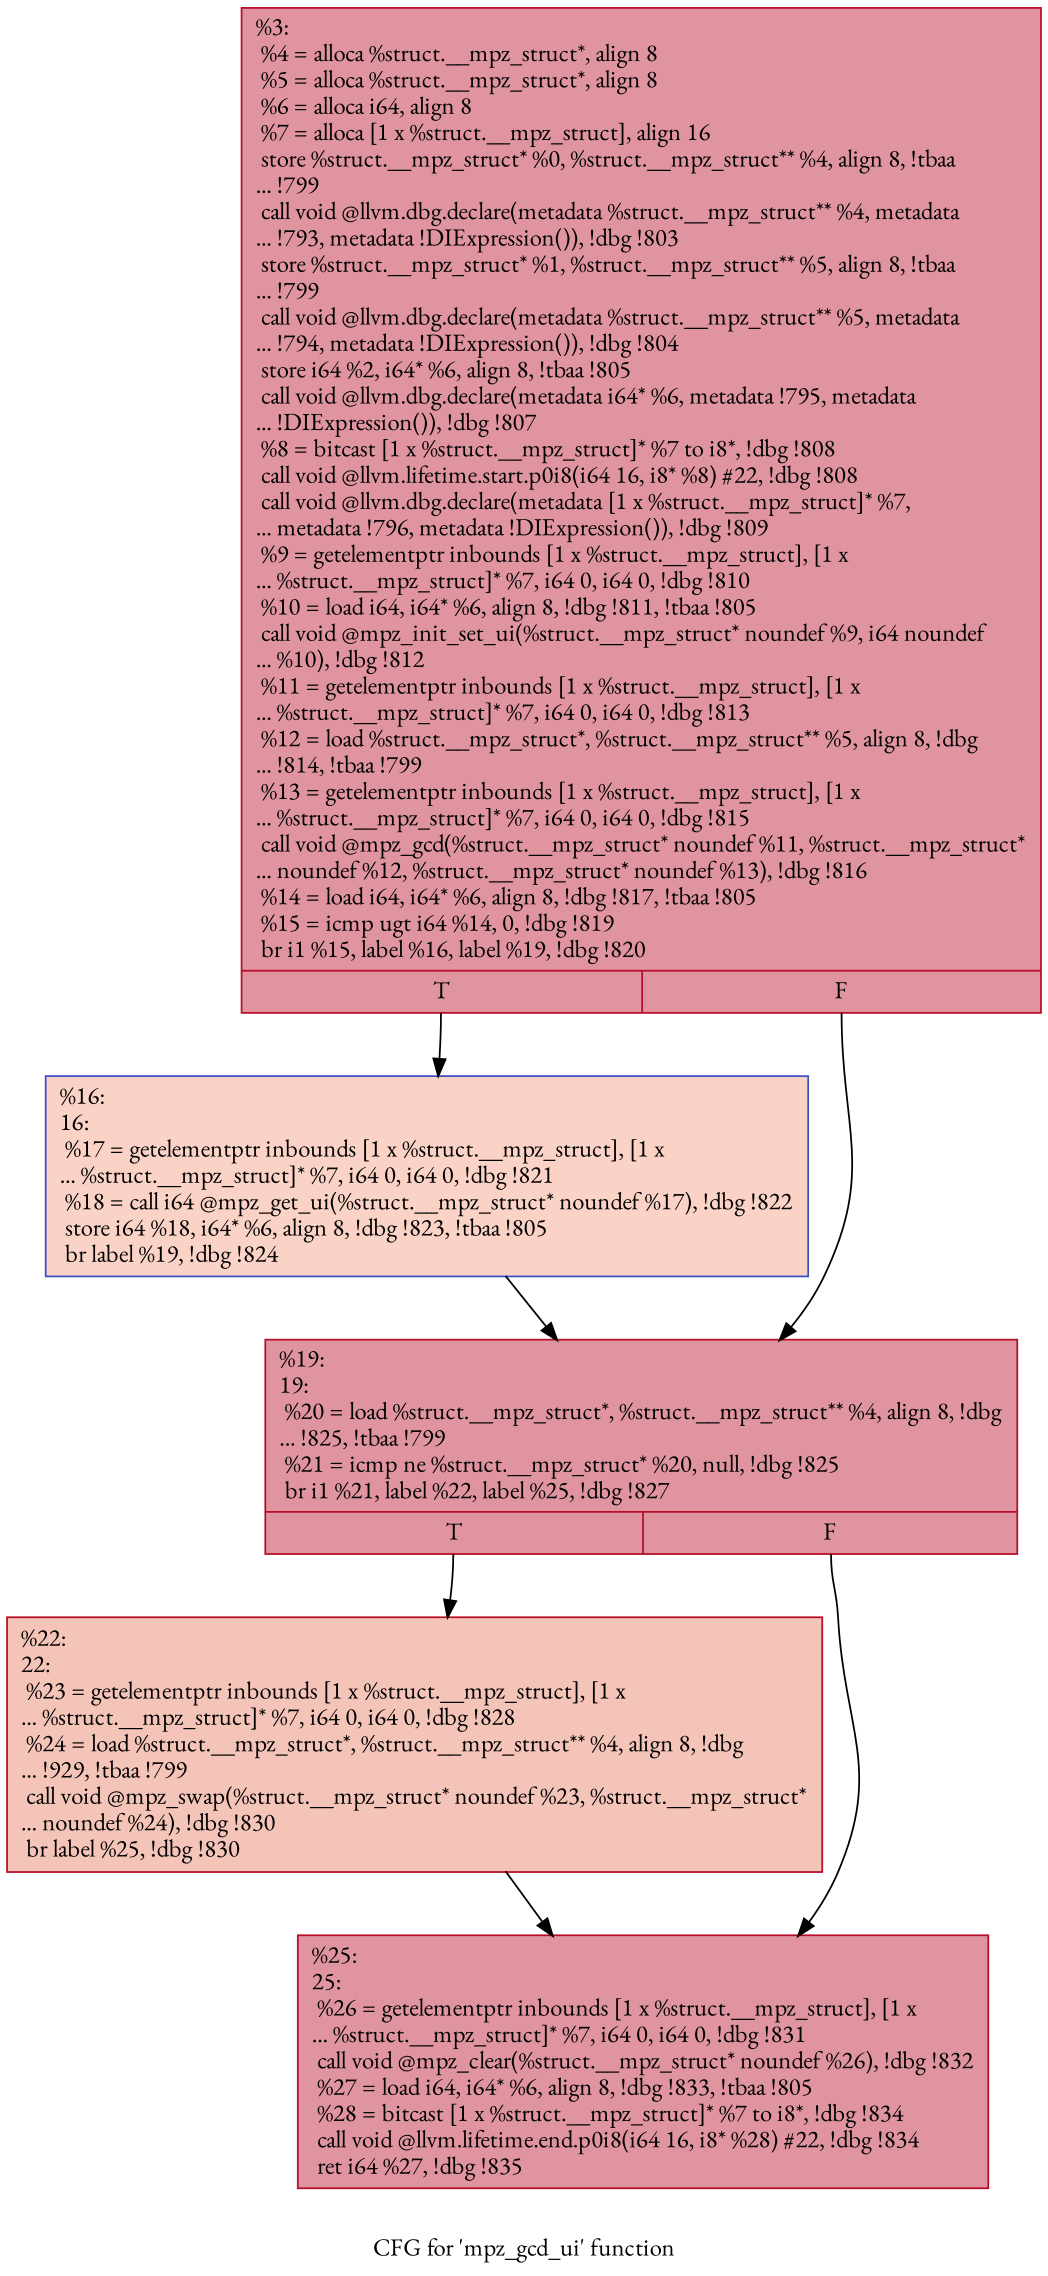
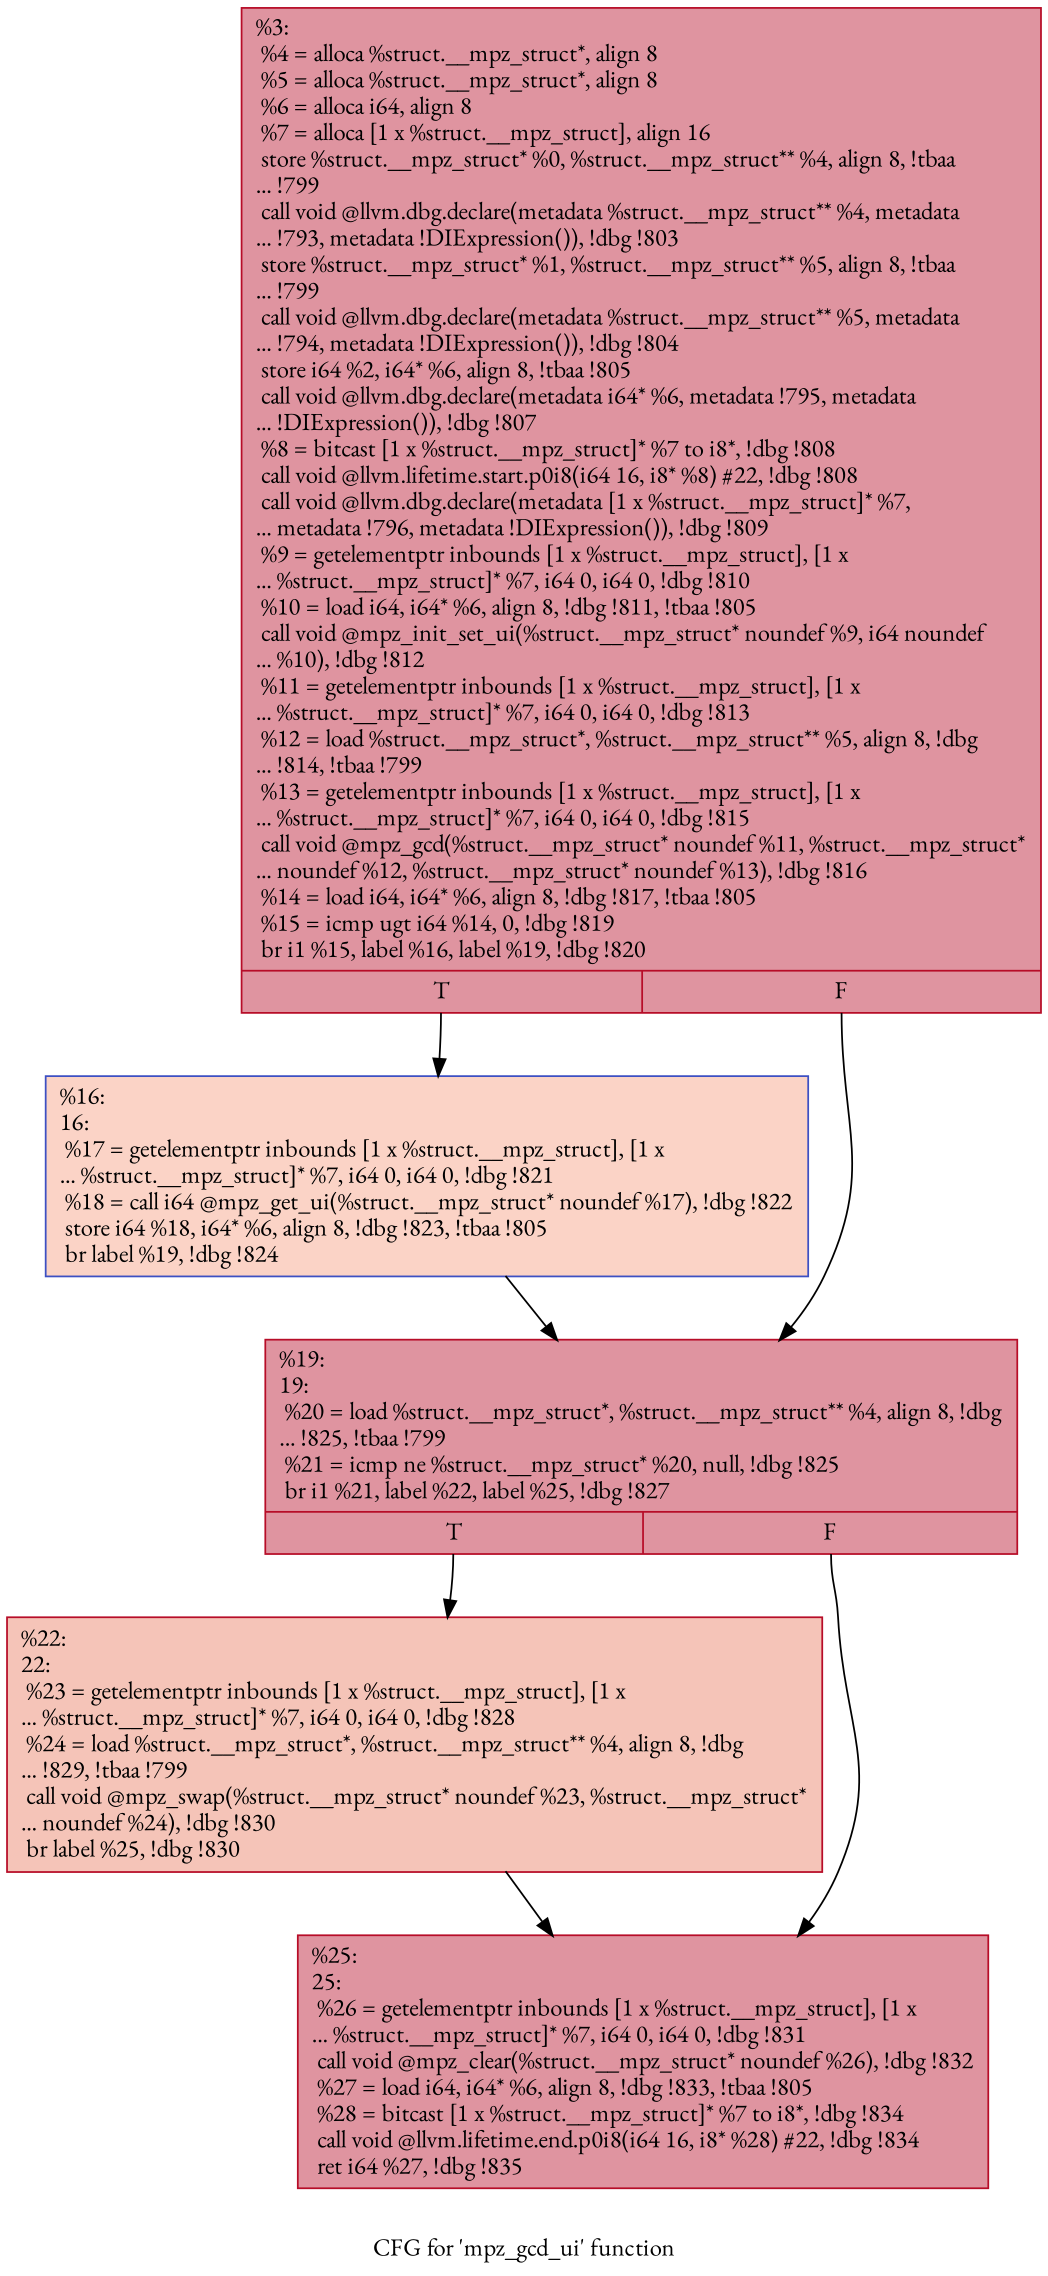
node "%22:": text "... !929, !tbaa !799" -> "... !829, !tbaa !799"
